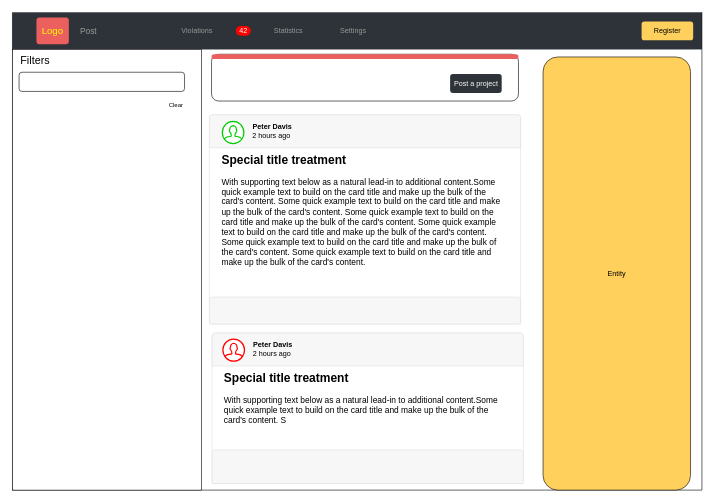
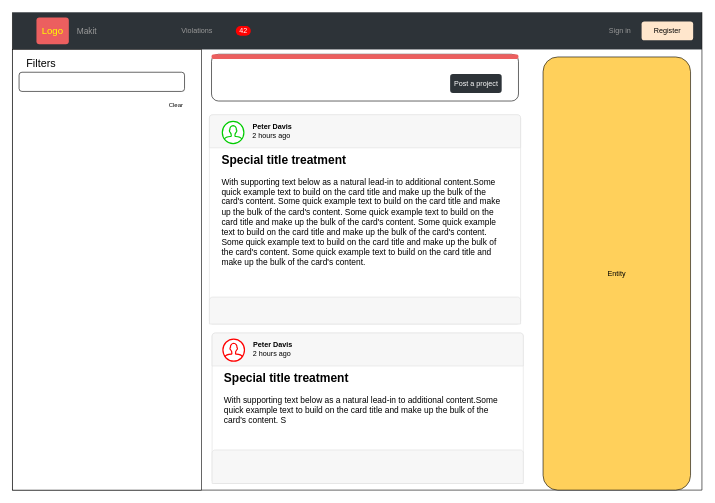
node "Post": label "Post" -> "Makit"
node "Statistics": removed
node "Settings": removed
node "Sign in": added
node "Register": fillcolor #ffd05b -> #ffe6cc
node "Filters": moved (35, 60) -> (41, 63)
